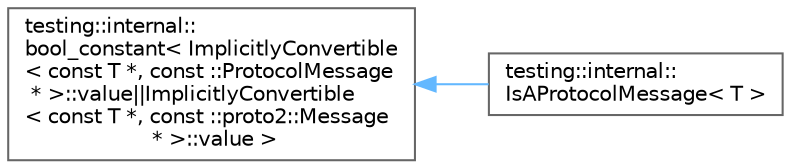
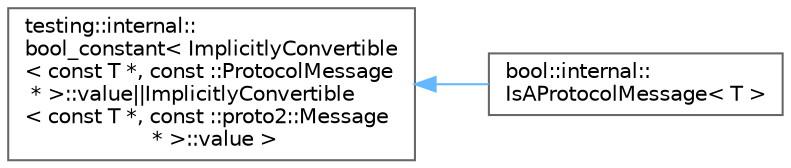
node "testing::internal:: IsAProtocolMessage< T >": label "testing::internal:: IsAProtocolMessage< T >" -> "bool::internal:: IsAProtocolMessage< T >"
